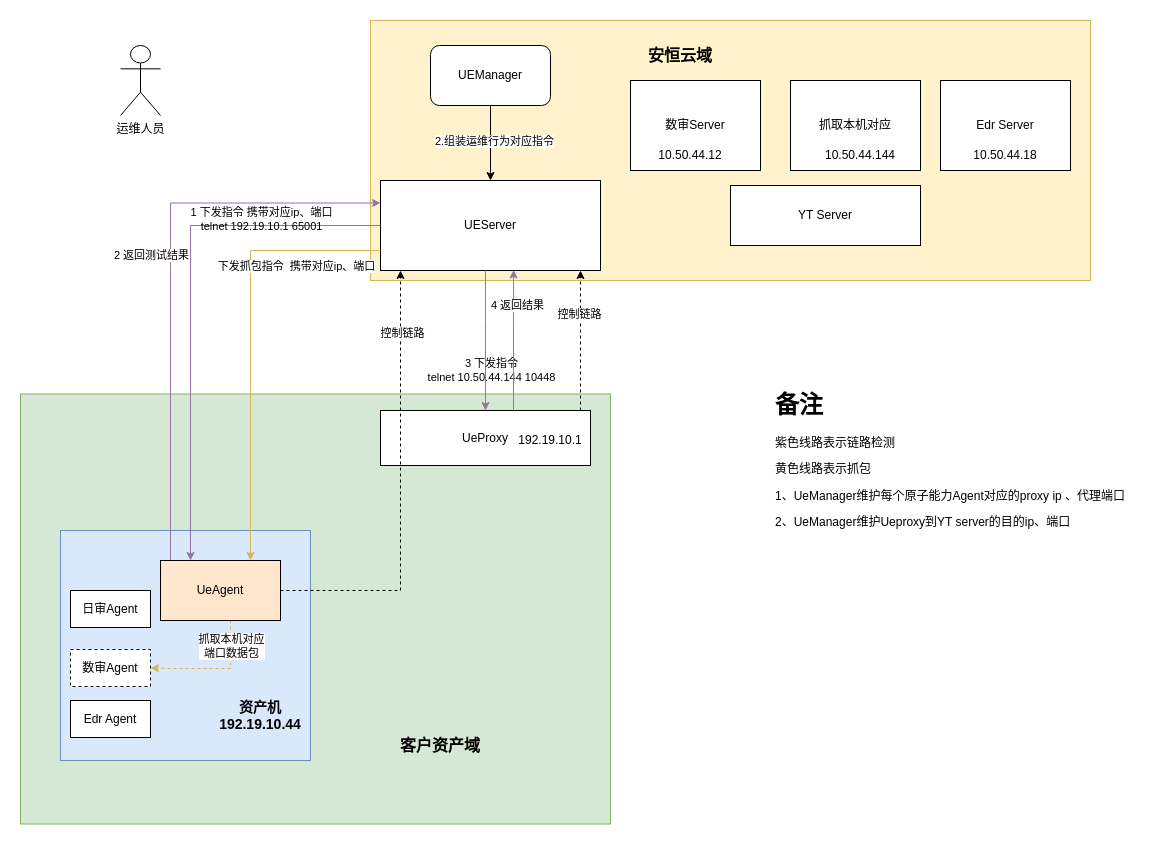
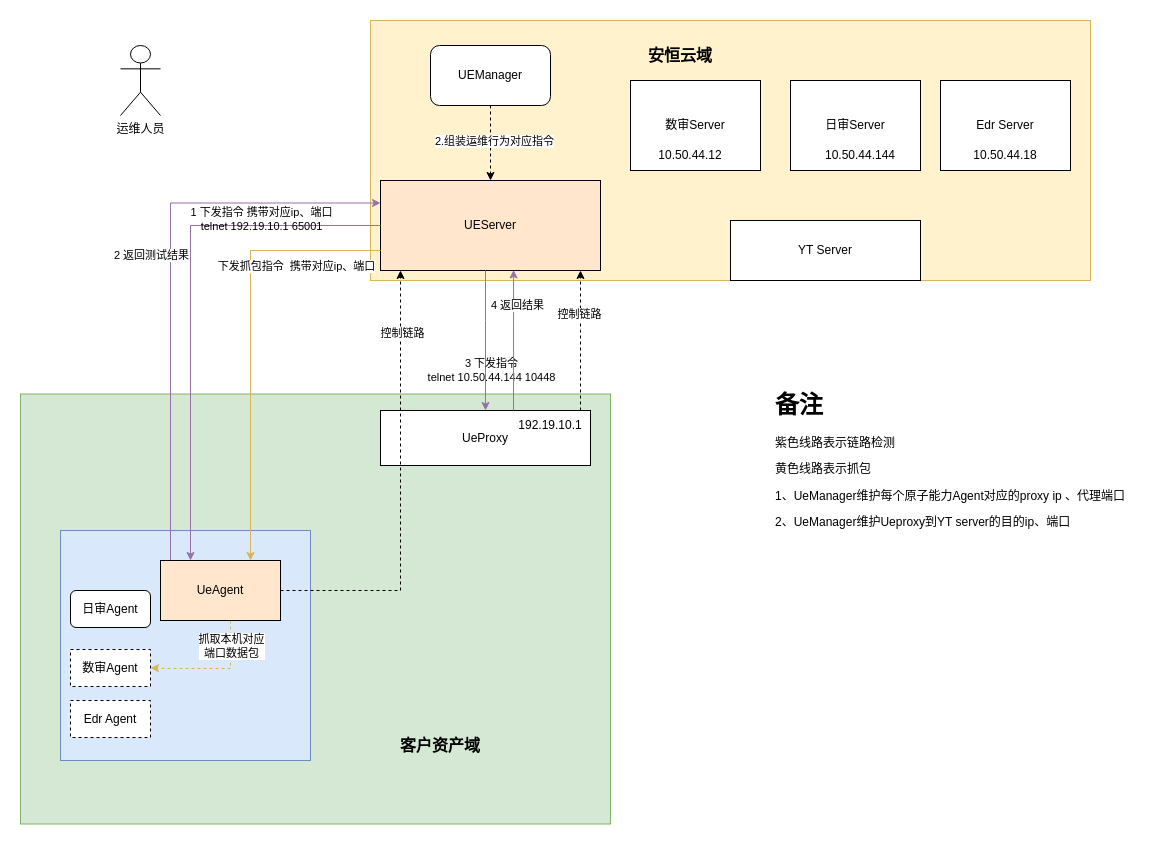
edge "UEManager" -> "UEServer": style solid -> dashed
node "抓取本机对应": label "抓取本机对应" -> "日审Server"
node "YT Server": moved (826, 216) -> (826, 251)
node "UEServer": fillcolor #ffffff -> #ffe6cc
node "192.19.10.1": moved (551, 441) -> (551, 426)
node "日审Agent": shape rectangle -> rounded rectangle
node "资产机 192.19.10.44": removed
node "Edr Agent": style solid -> dashed
